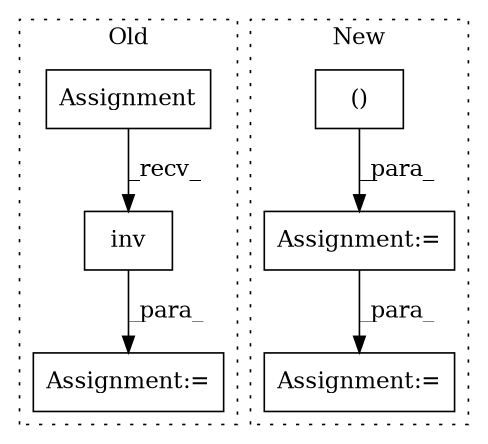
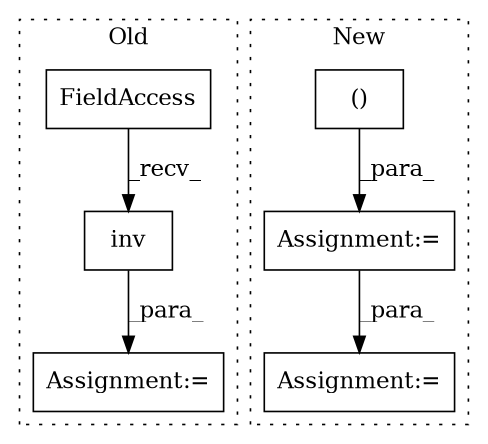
node "Assignment": label "Assignment" -> "FieldAccess"
